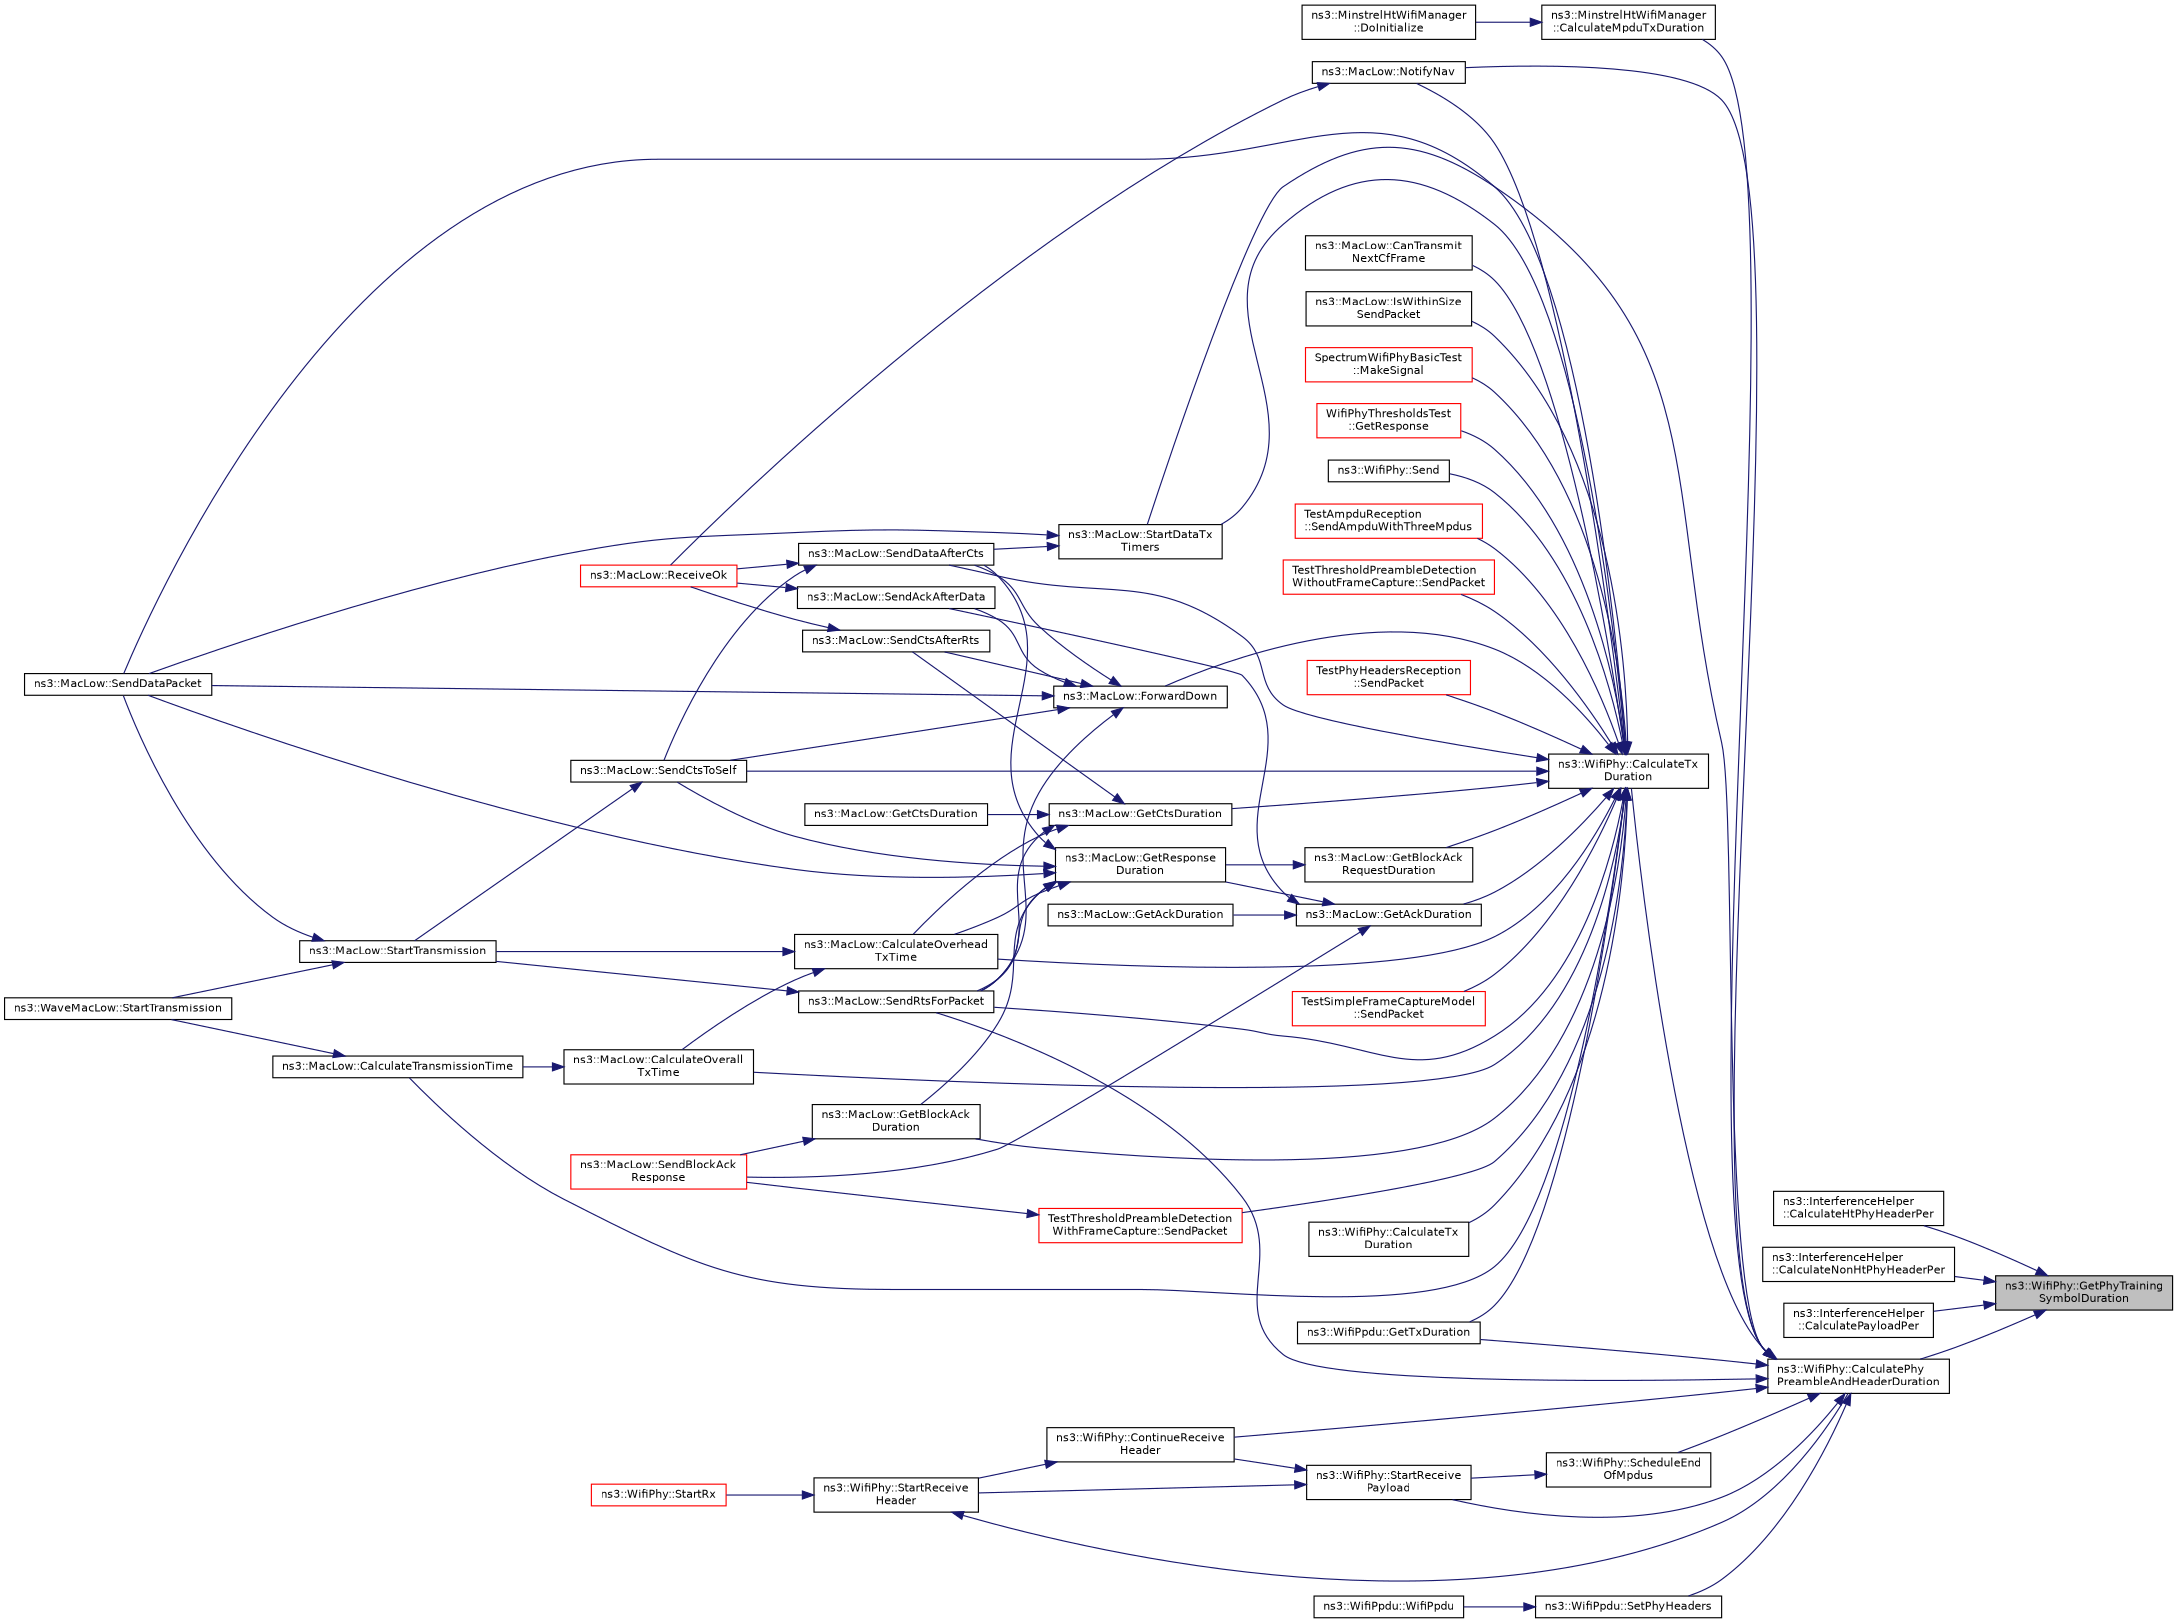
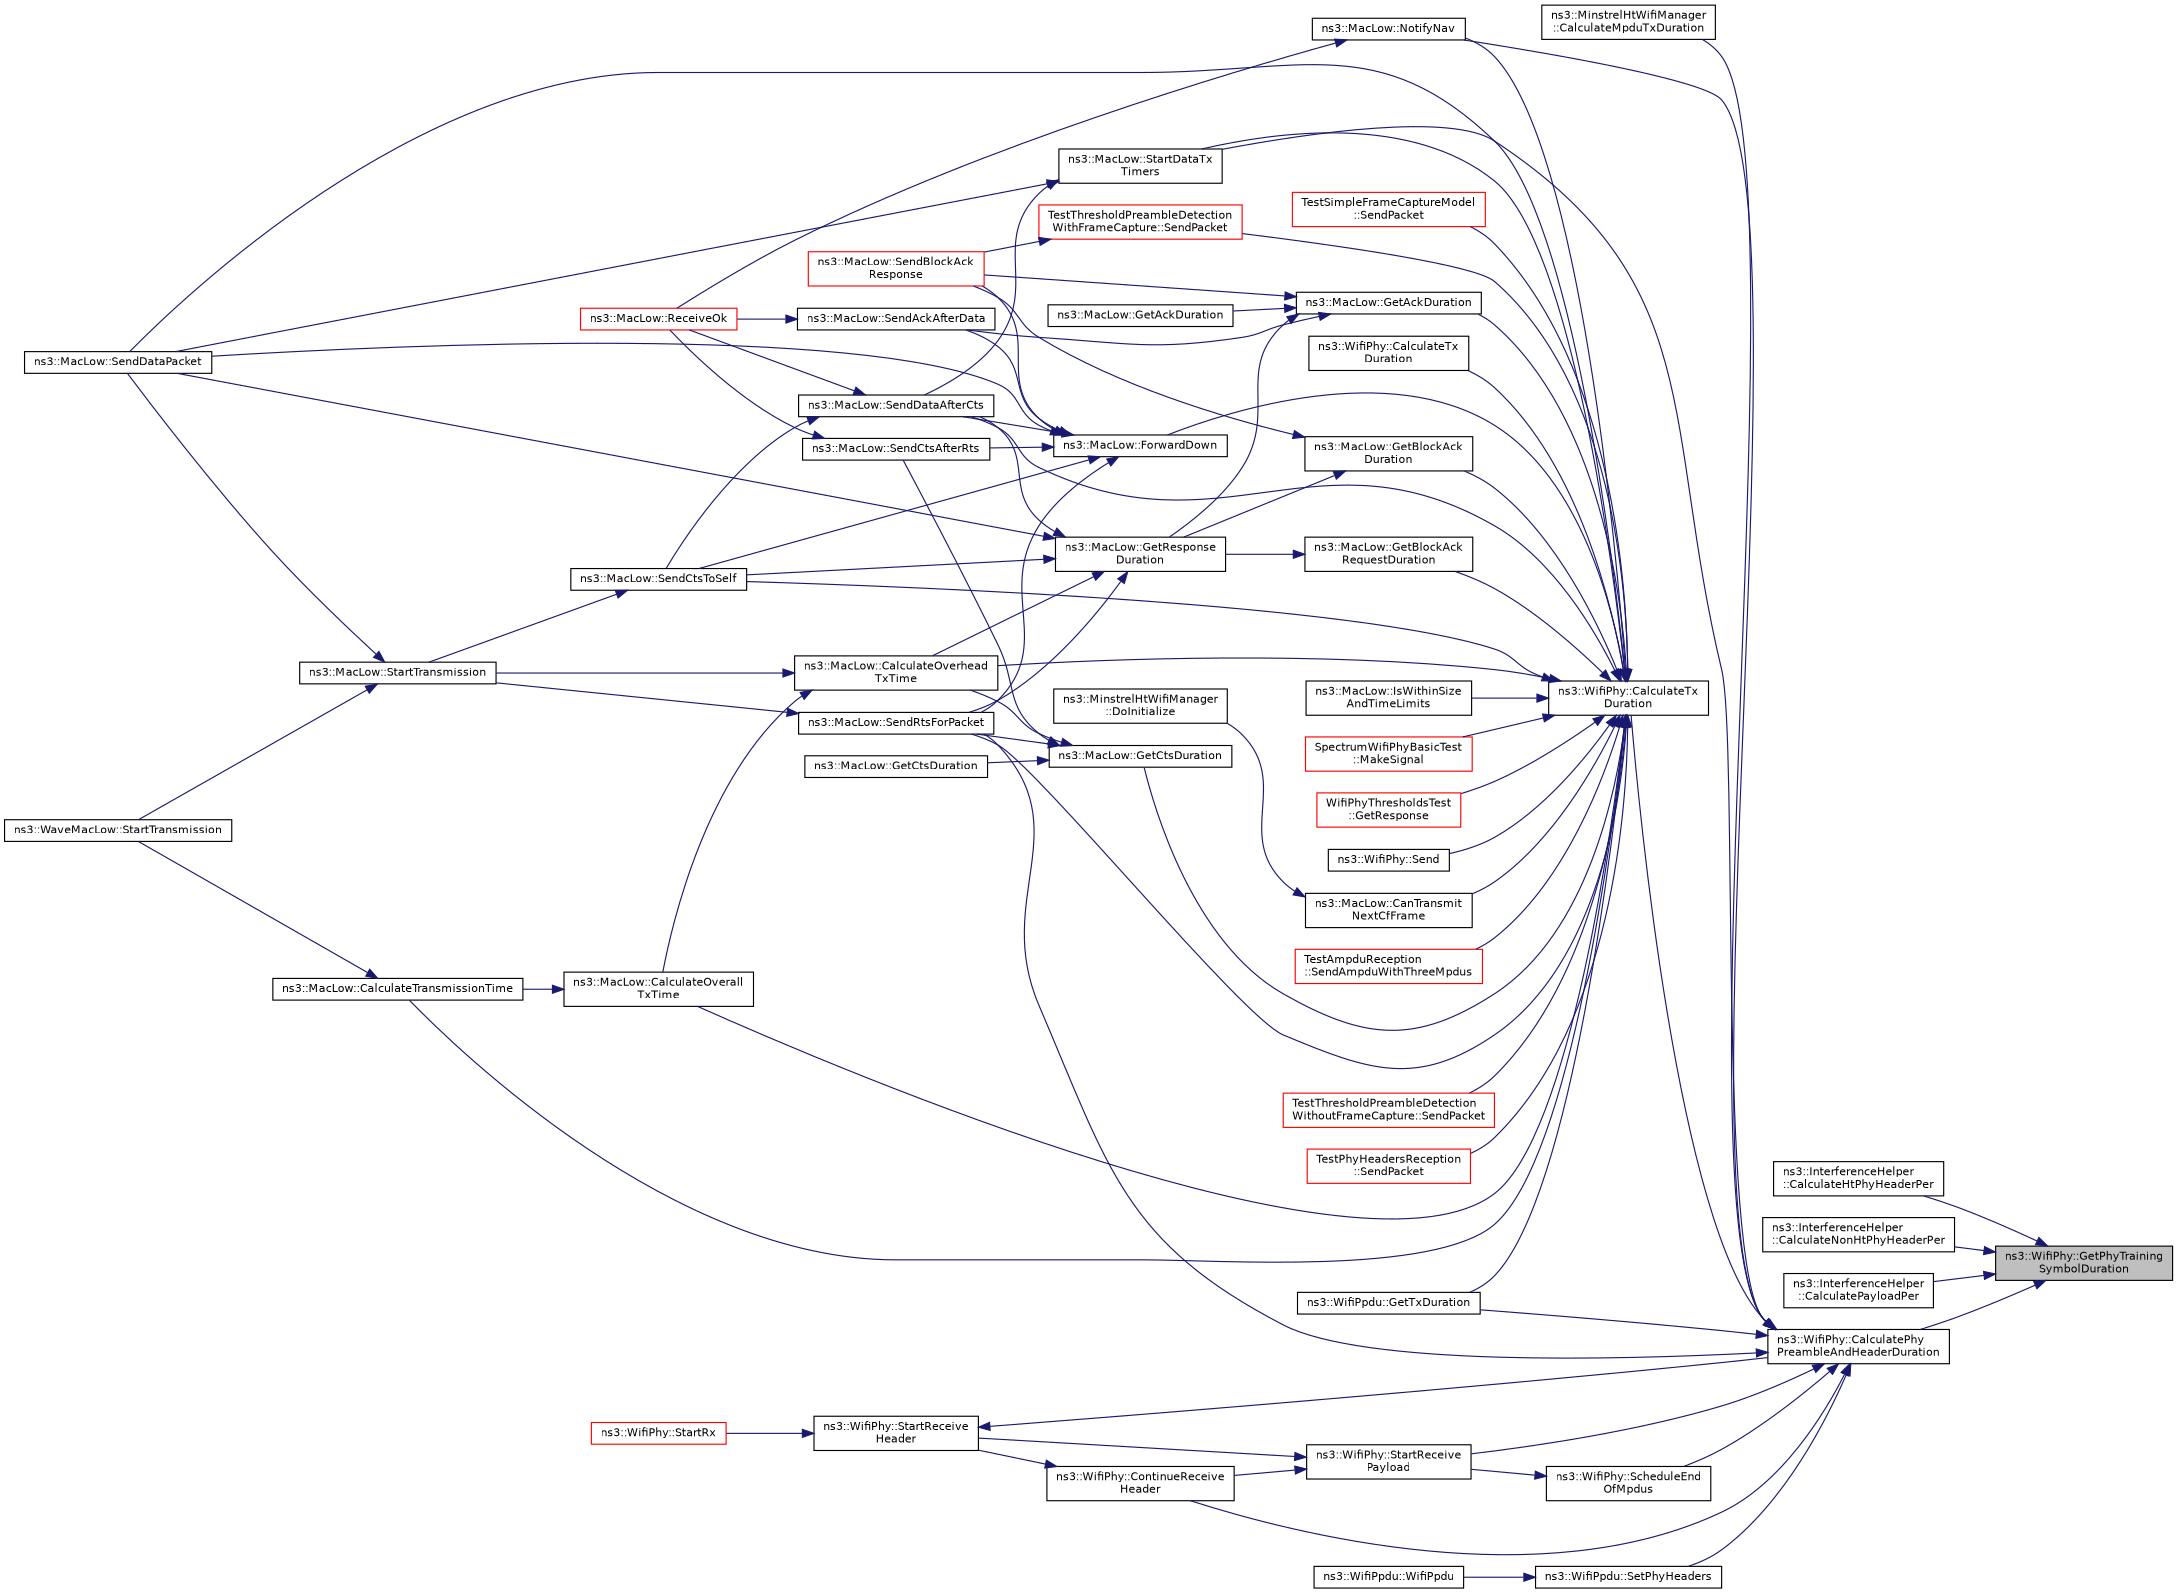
edge "ns3::MinstrelHtWifiManager ::DoInitialize" -> "ns3::MinstrelHtWifiManager ::CalculateMpduTxDuration": now "ns3::MinstrelHtWifiManager ::DoInitialize" -> "ns3::MacLow::CanTransmit NextCfFrame"
node "ns3::MacLow::IsWithinSize SendPacket": label "ns3::MacLow::IsWithinSize SendPacket" -> "ns3::MacLow::IsWithinSize AndTimeLimits"
edge "ns3::MacLow::SendBlockAck Response" -> "ns3::MacLow::ForwardDown": added
edge "ns3::MacLow::GetBlockAck Duration" -> "ns3::MacLow::GetResponse Duration": reversed
